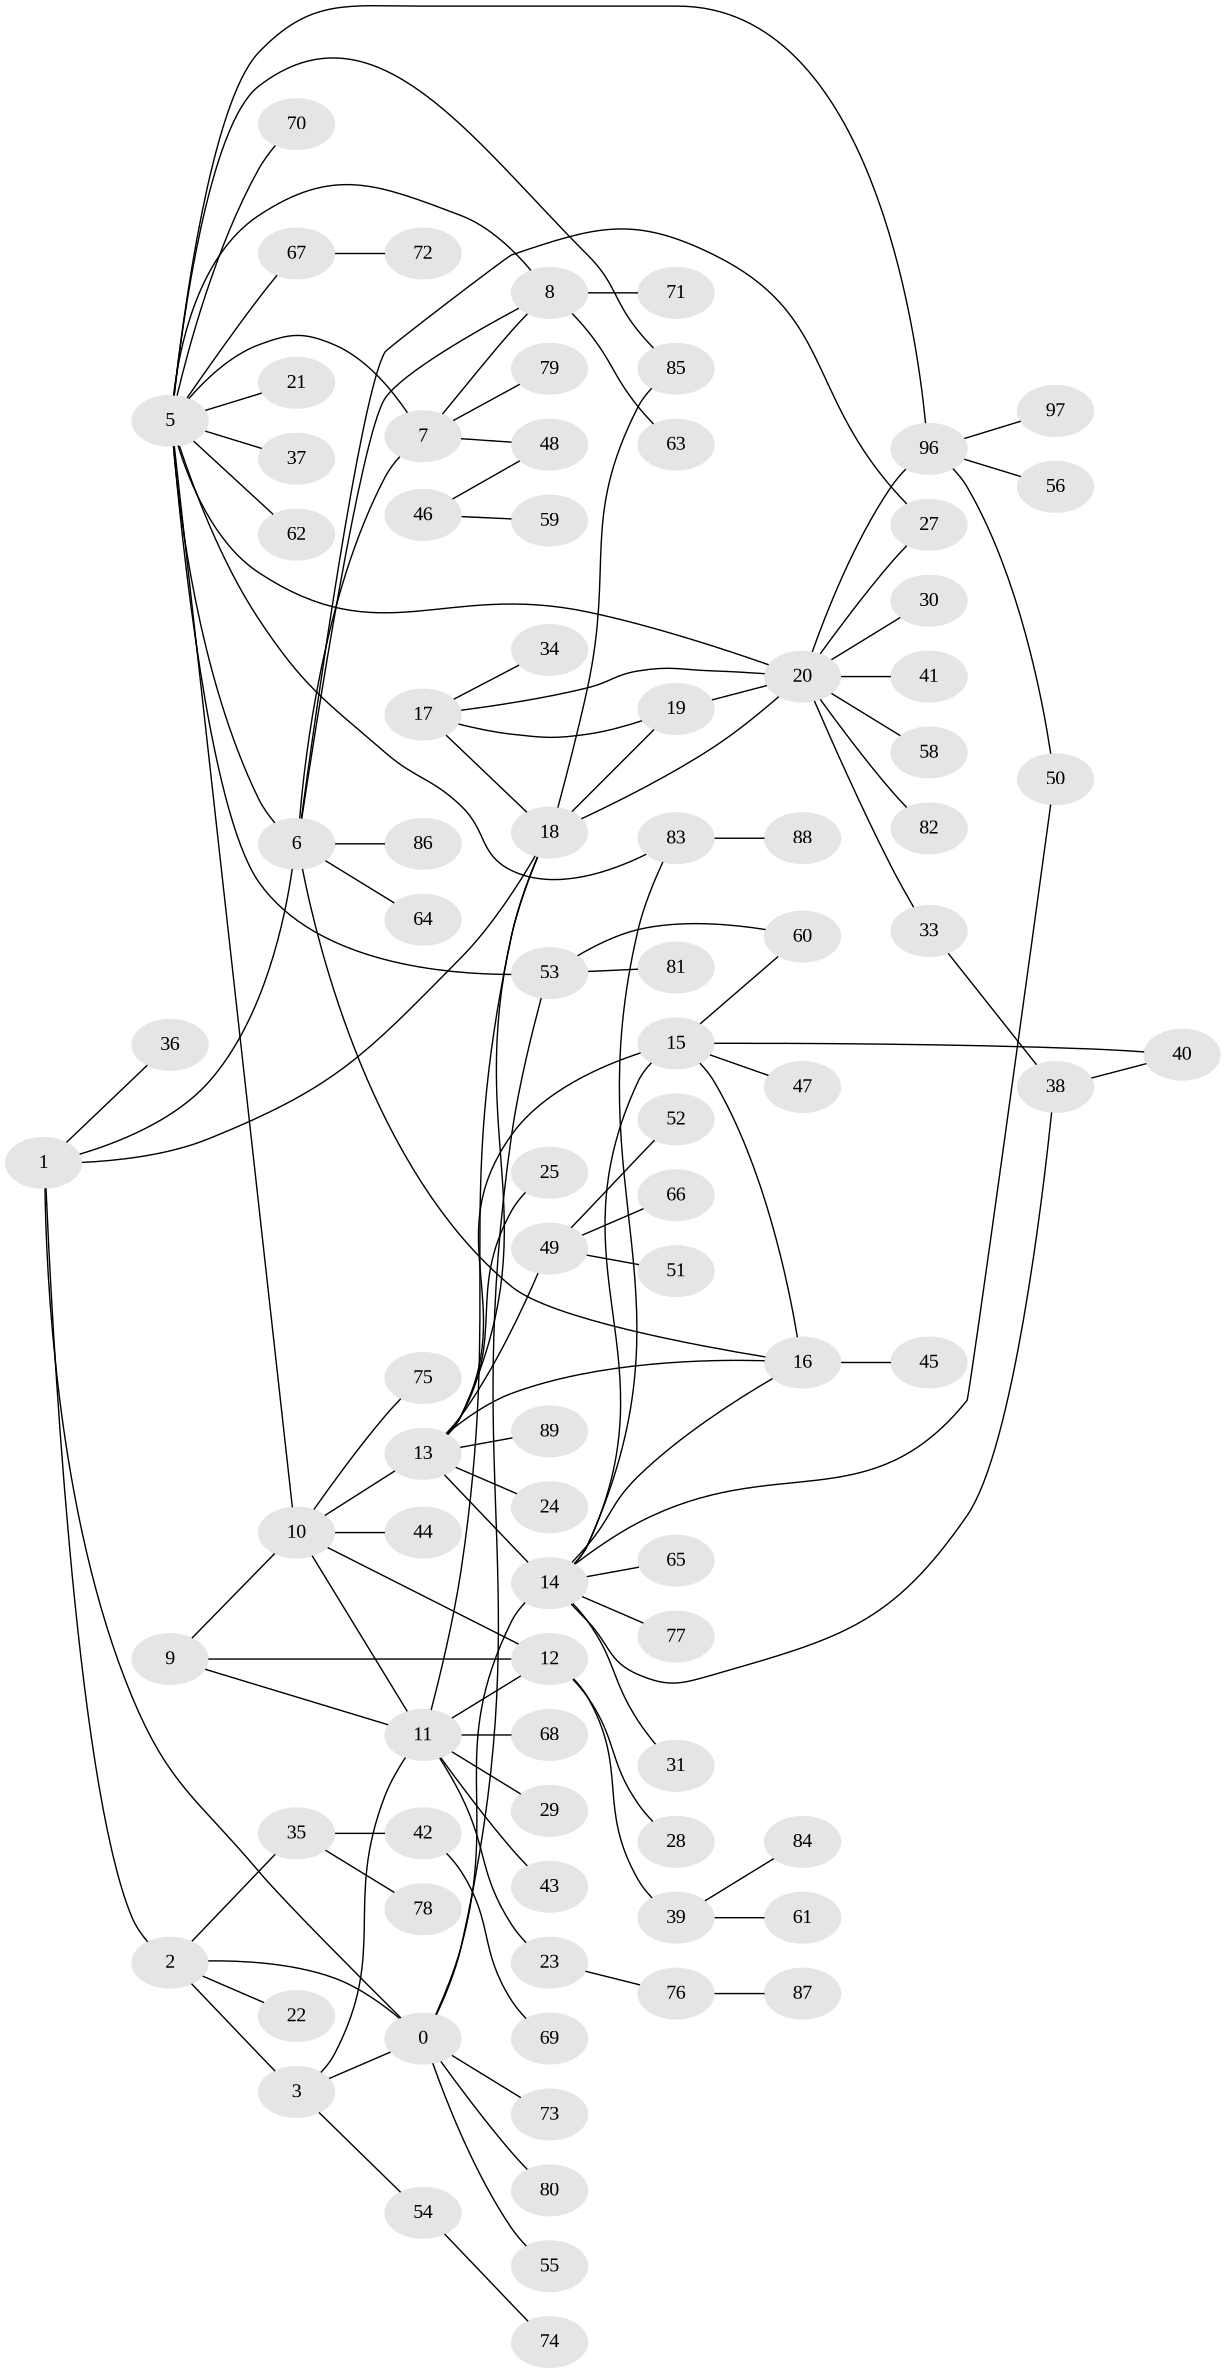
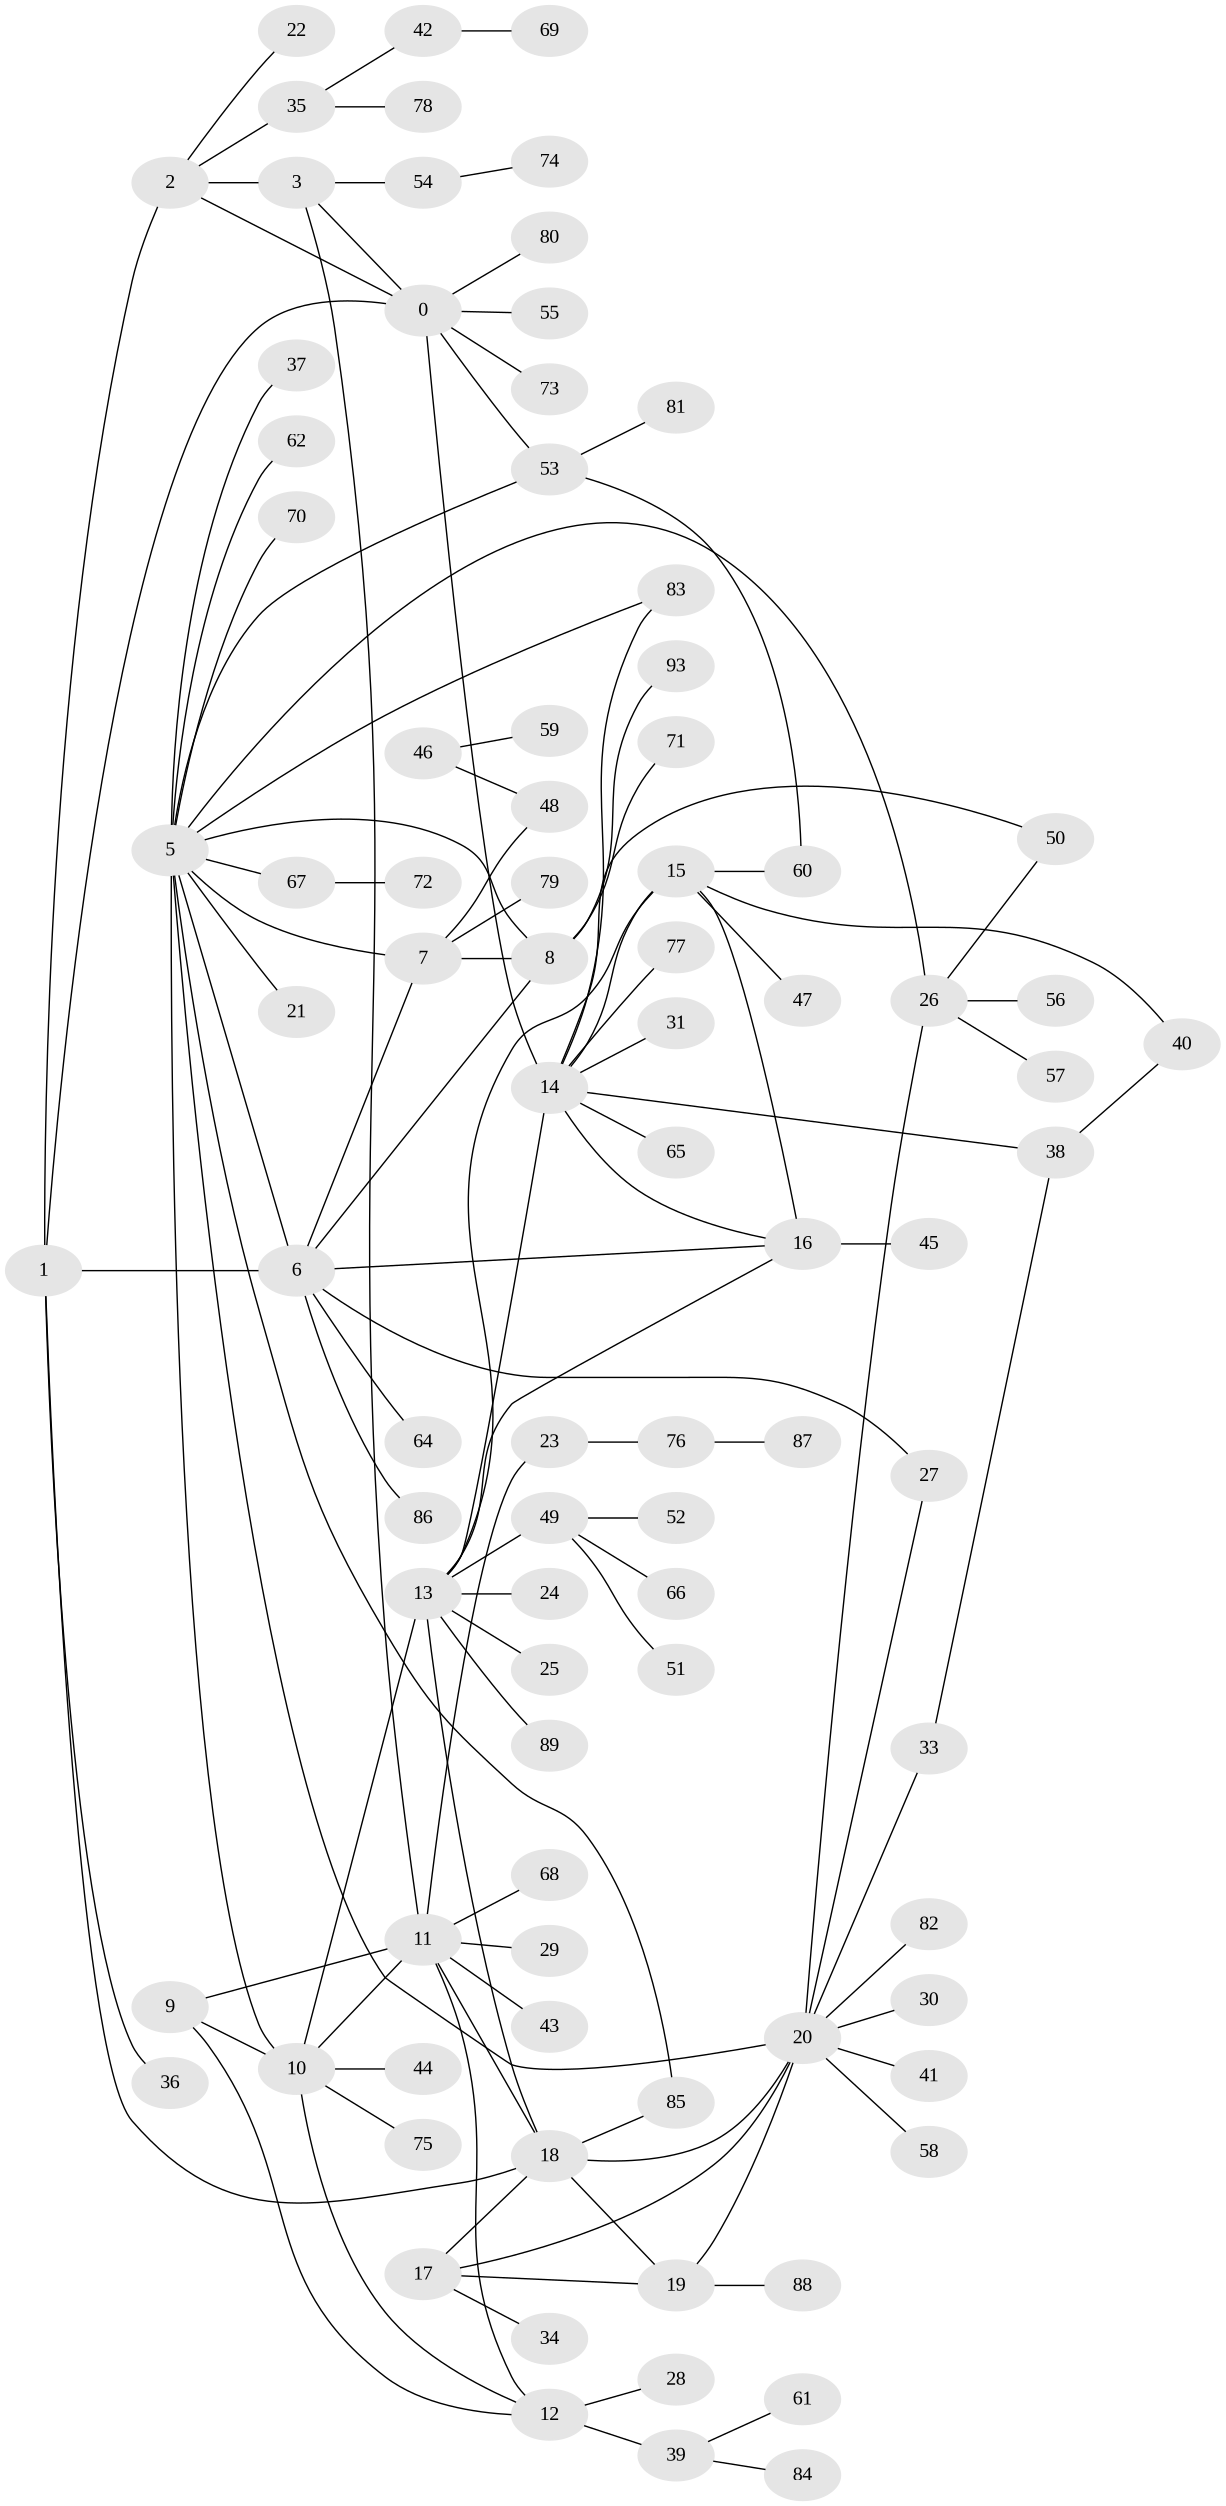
node "97": label "97" -> "57"
node "63": label "63" -> "93"
node "96": label "96" -> "26"
edge "83" -- "88": now "19" -- "88"
